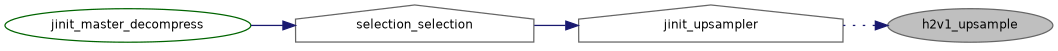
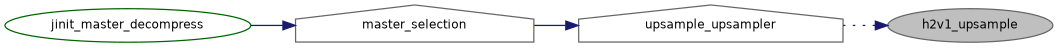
node "selection_selection": label "selection_selection" -> "master_selection"
node "jinit_upsampler": label "jinit_upsampler" -> "upsample_upsampler"
